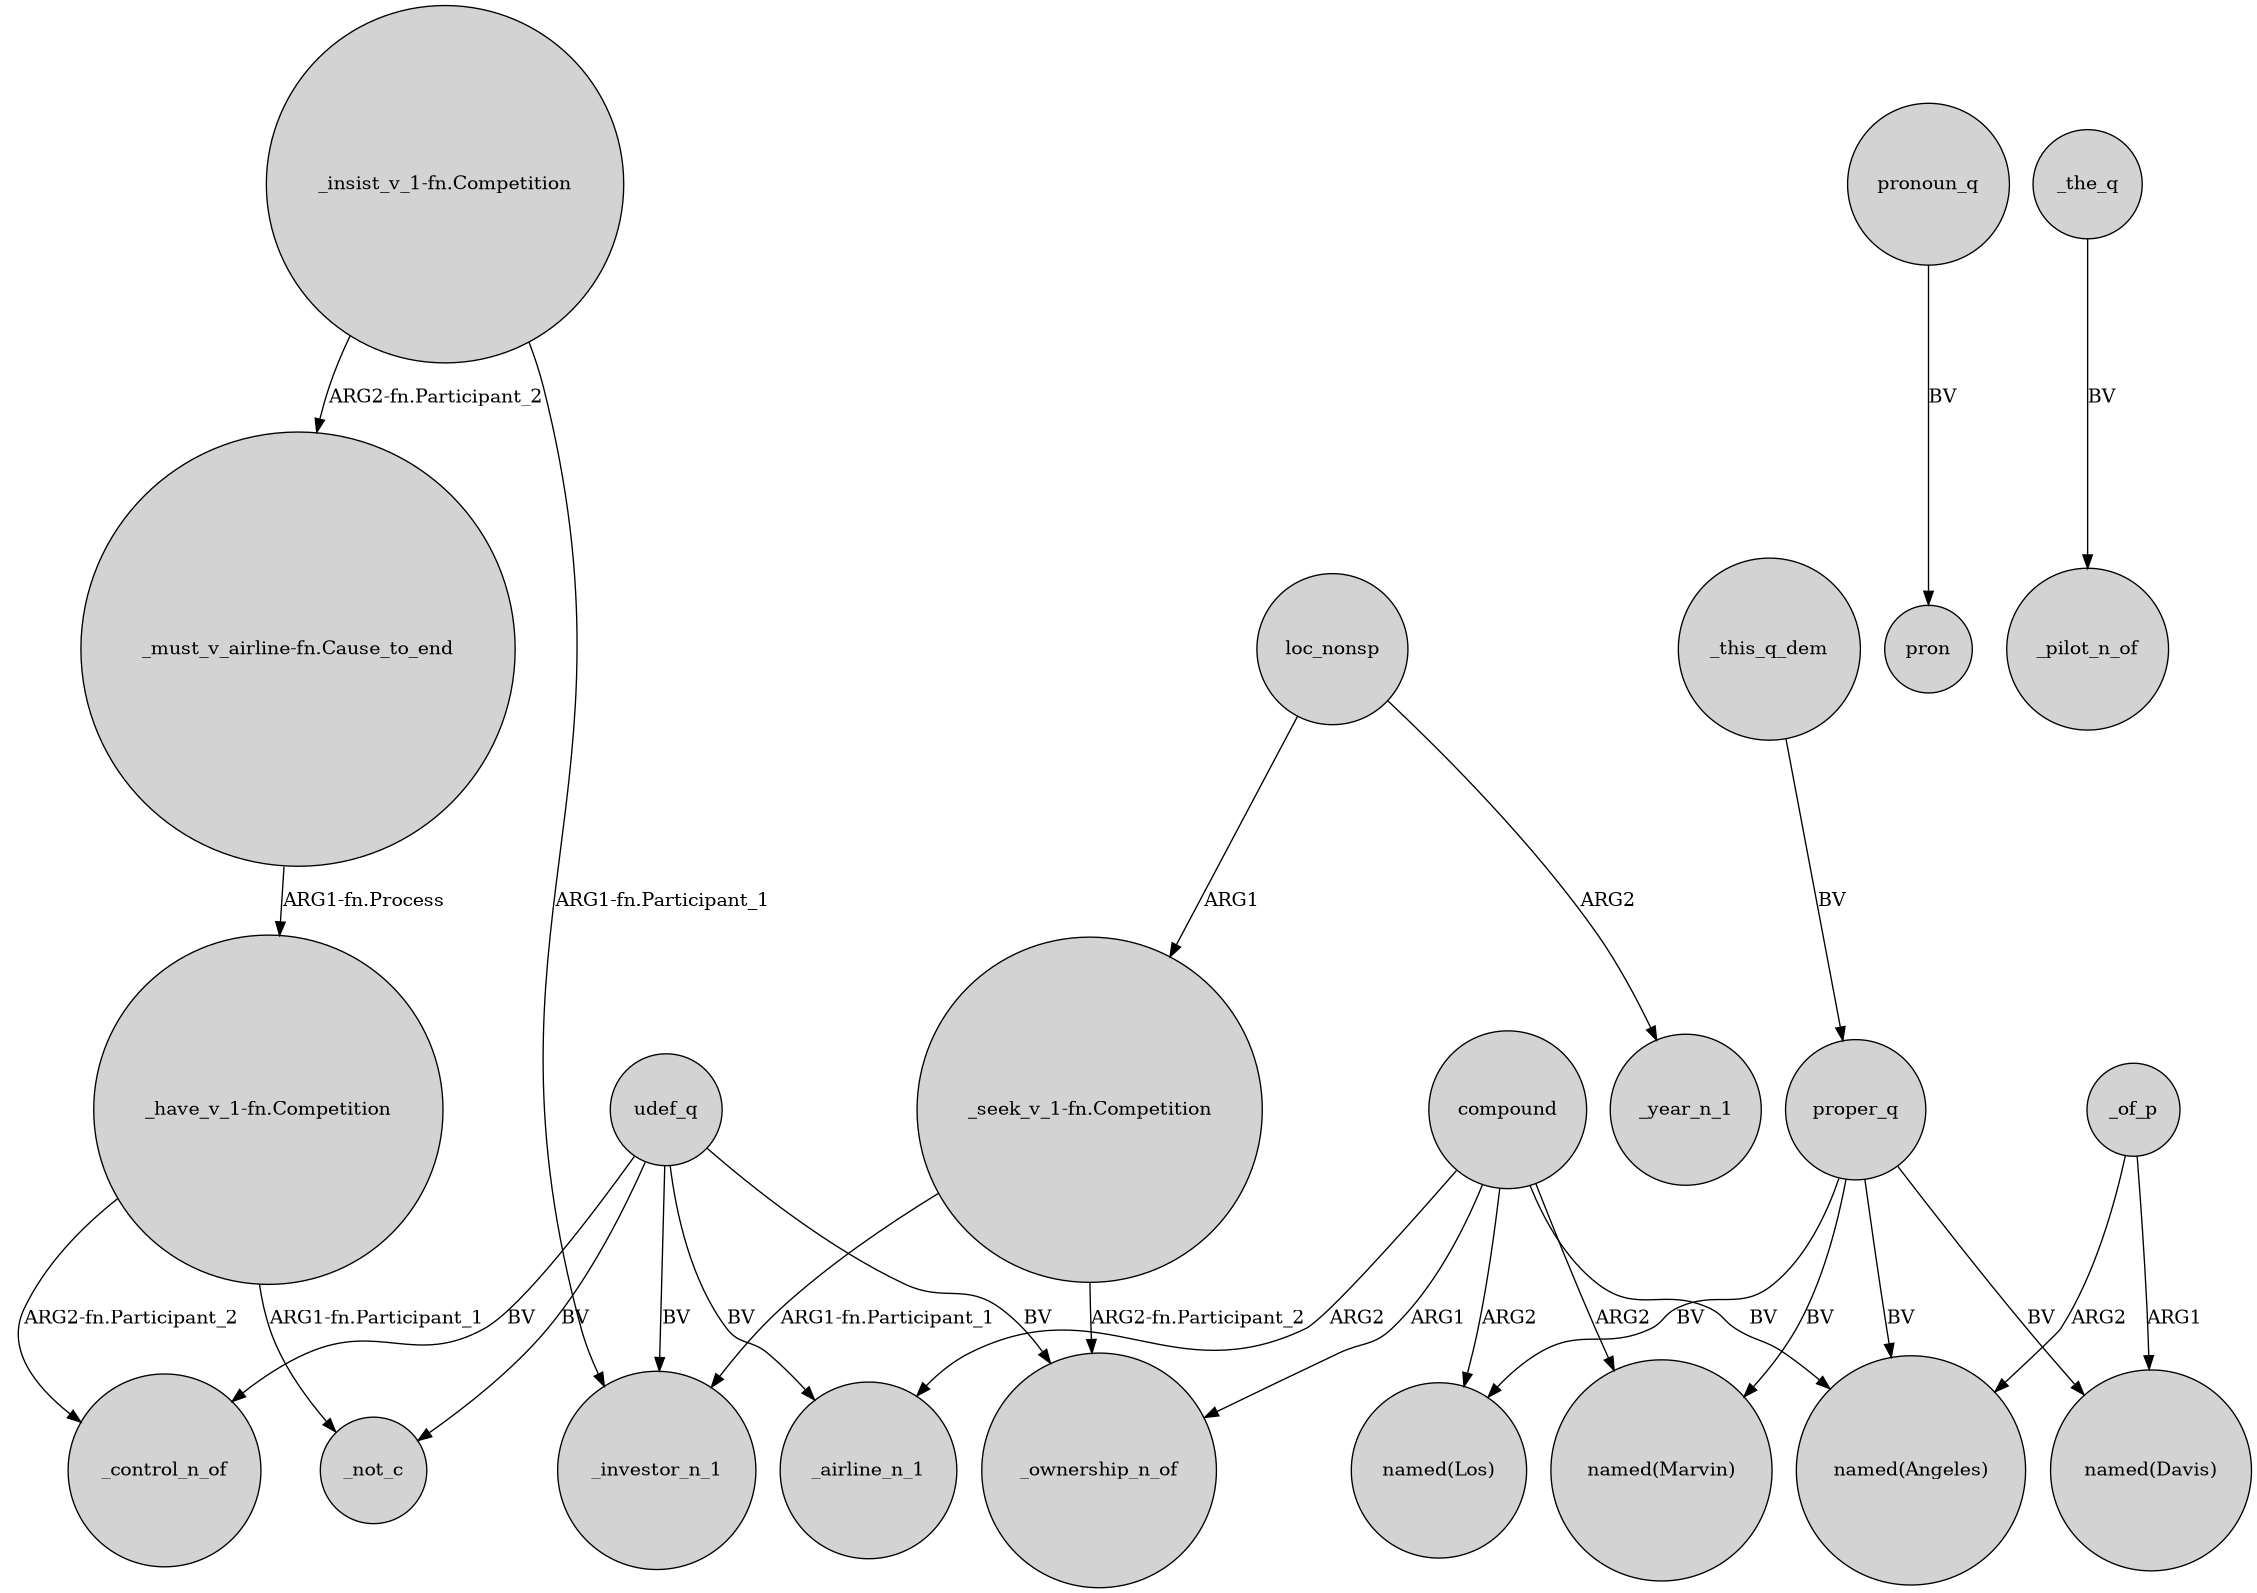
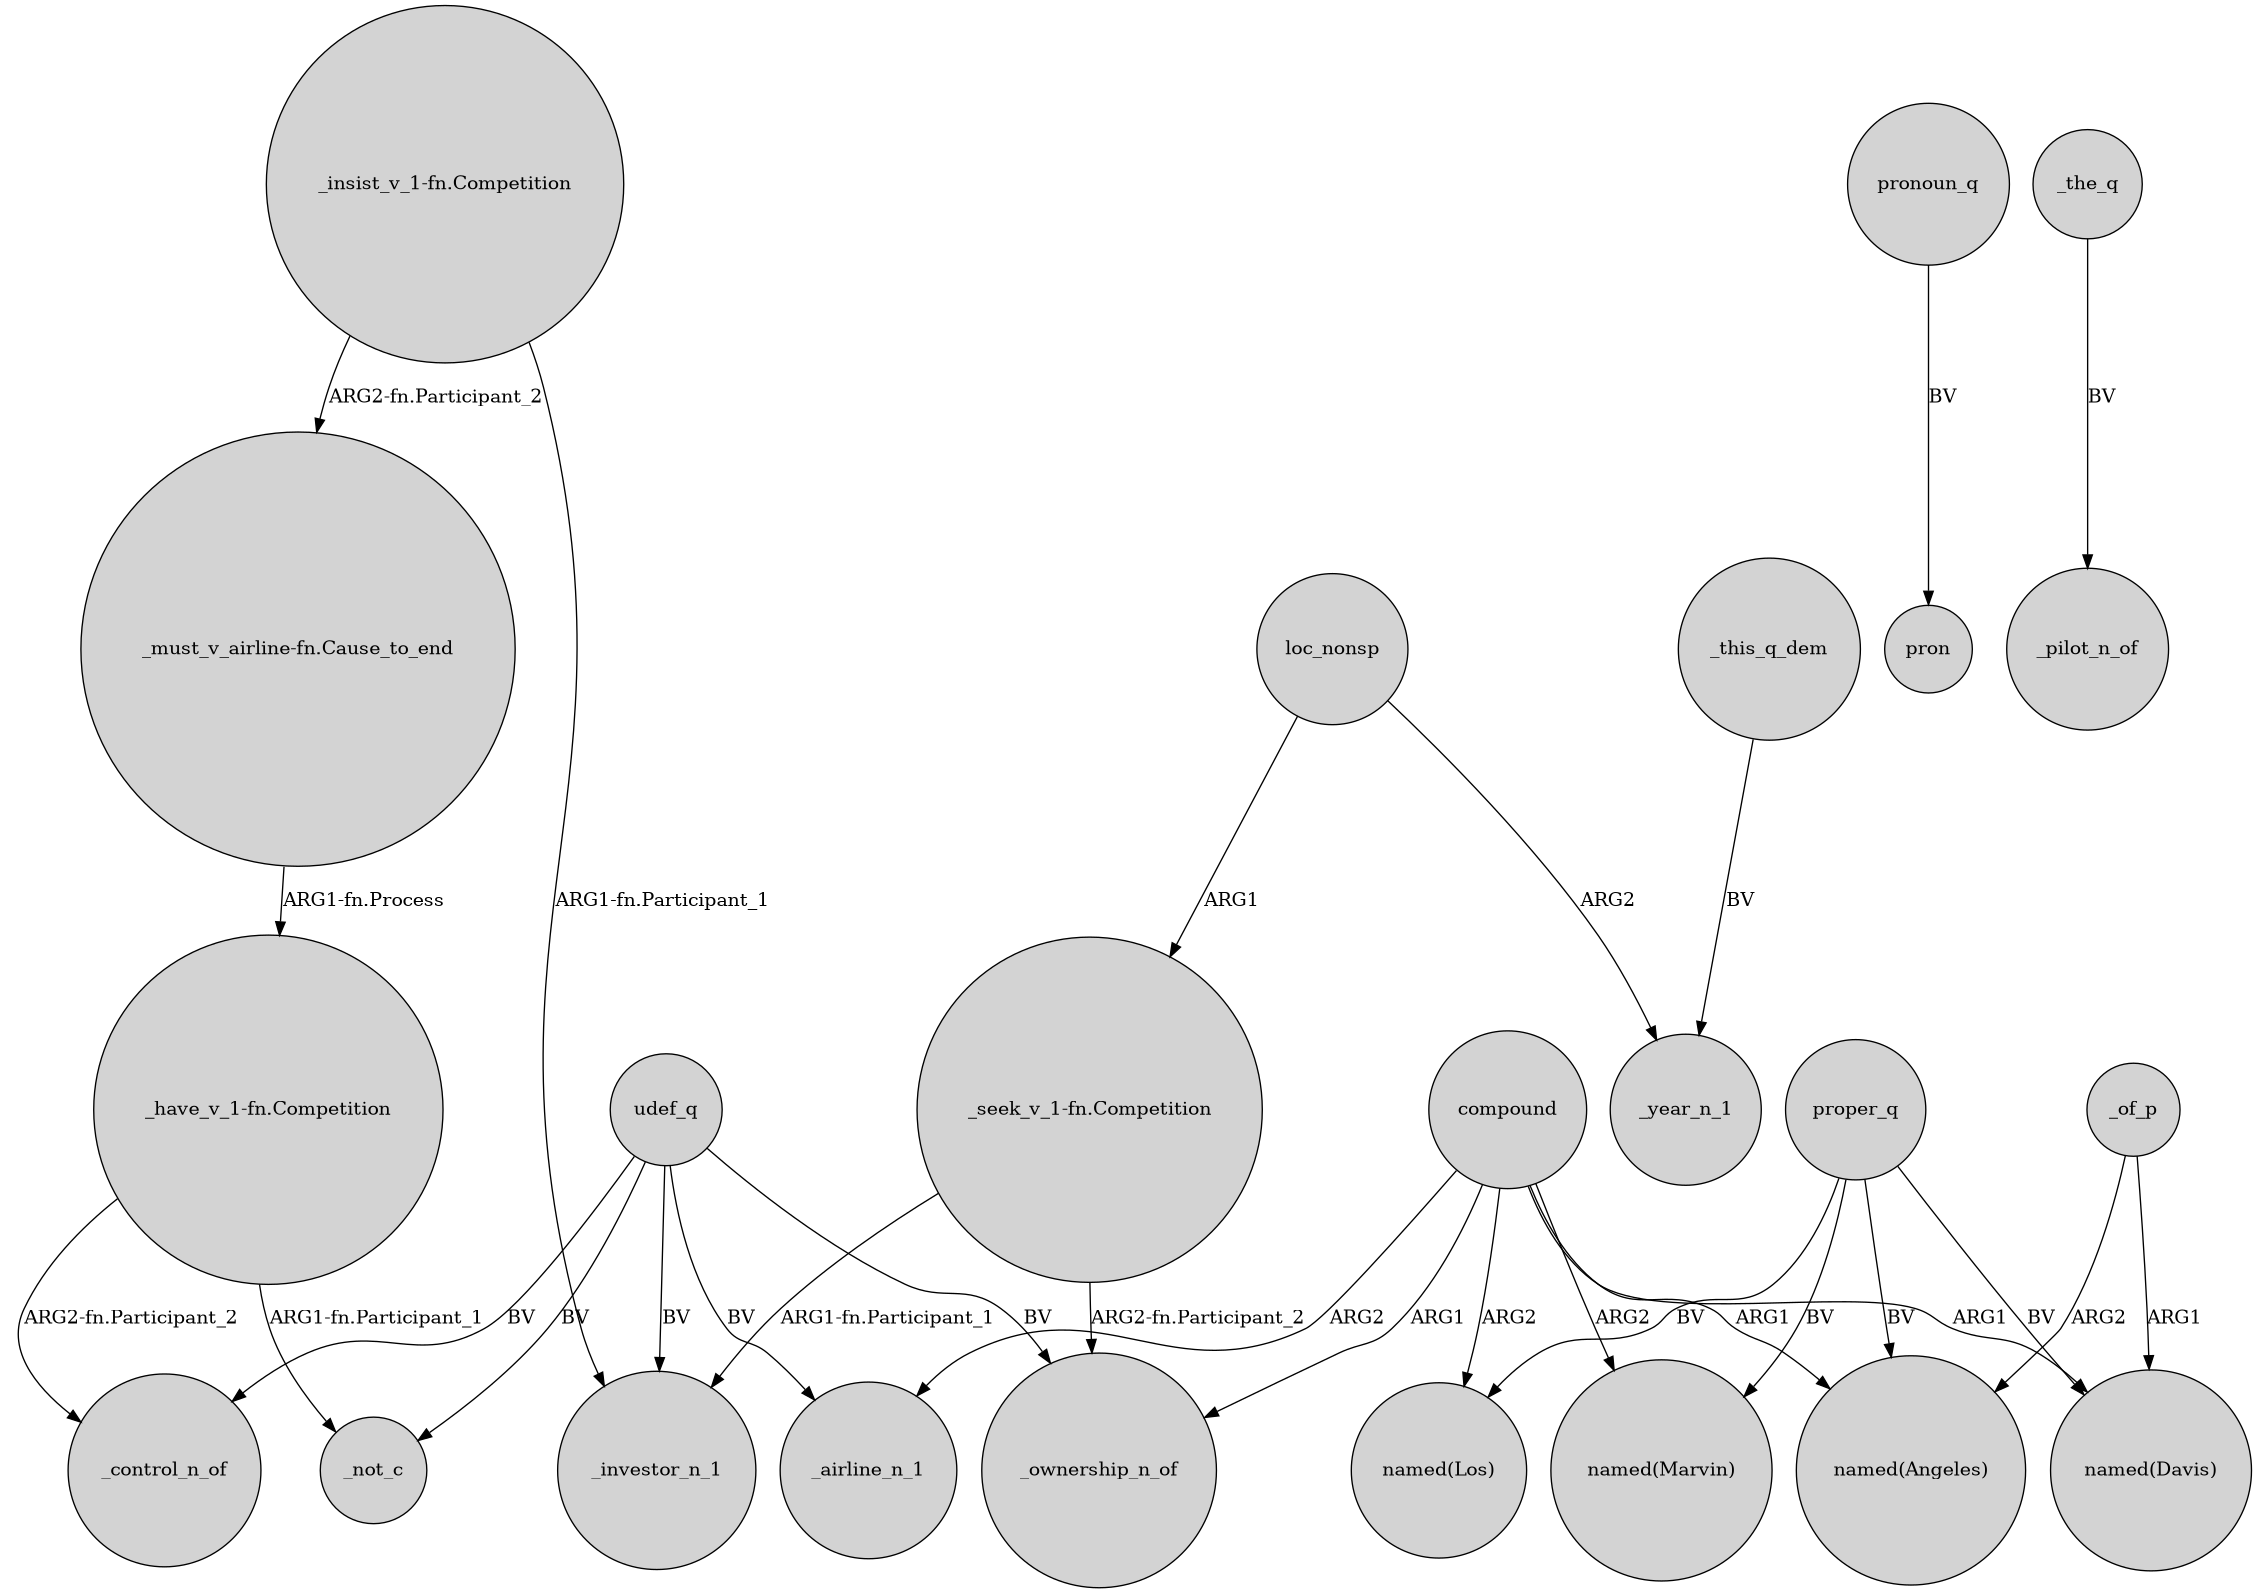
edge "_this_q_dem" -> "proper_q": now "_this_q_dem" -> "_year_n_1"
edge "compound" -> "named(Davis)": added, label "ARG1"
edge "compound" -> "named(Angeles)": label "BV" -> "ARG1"
